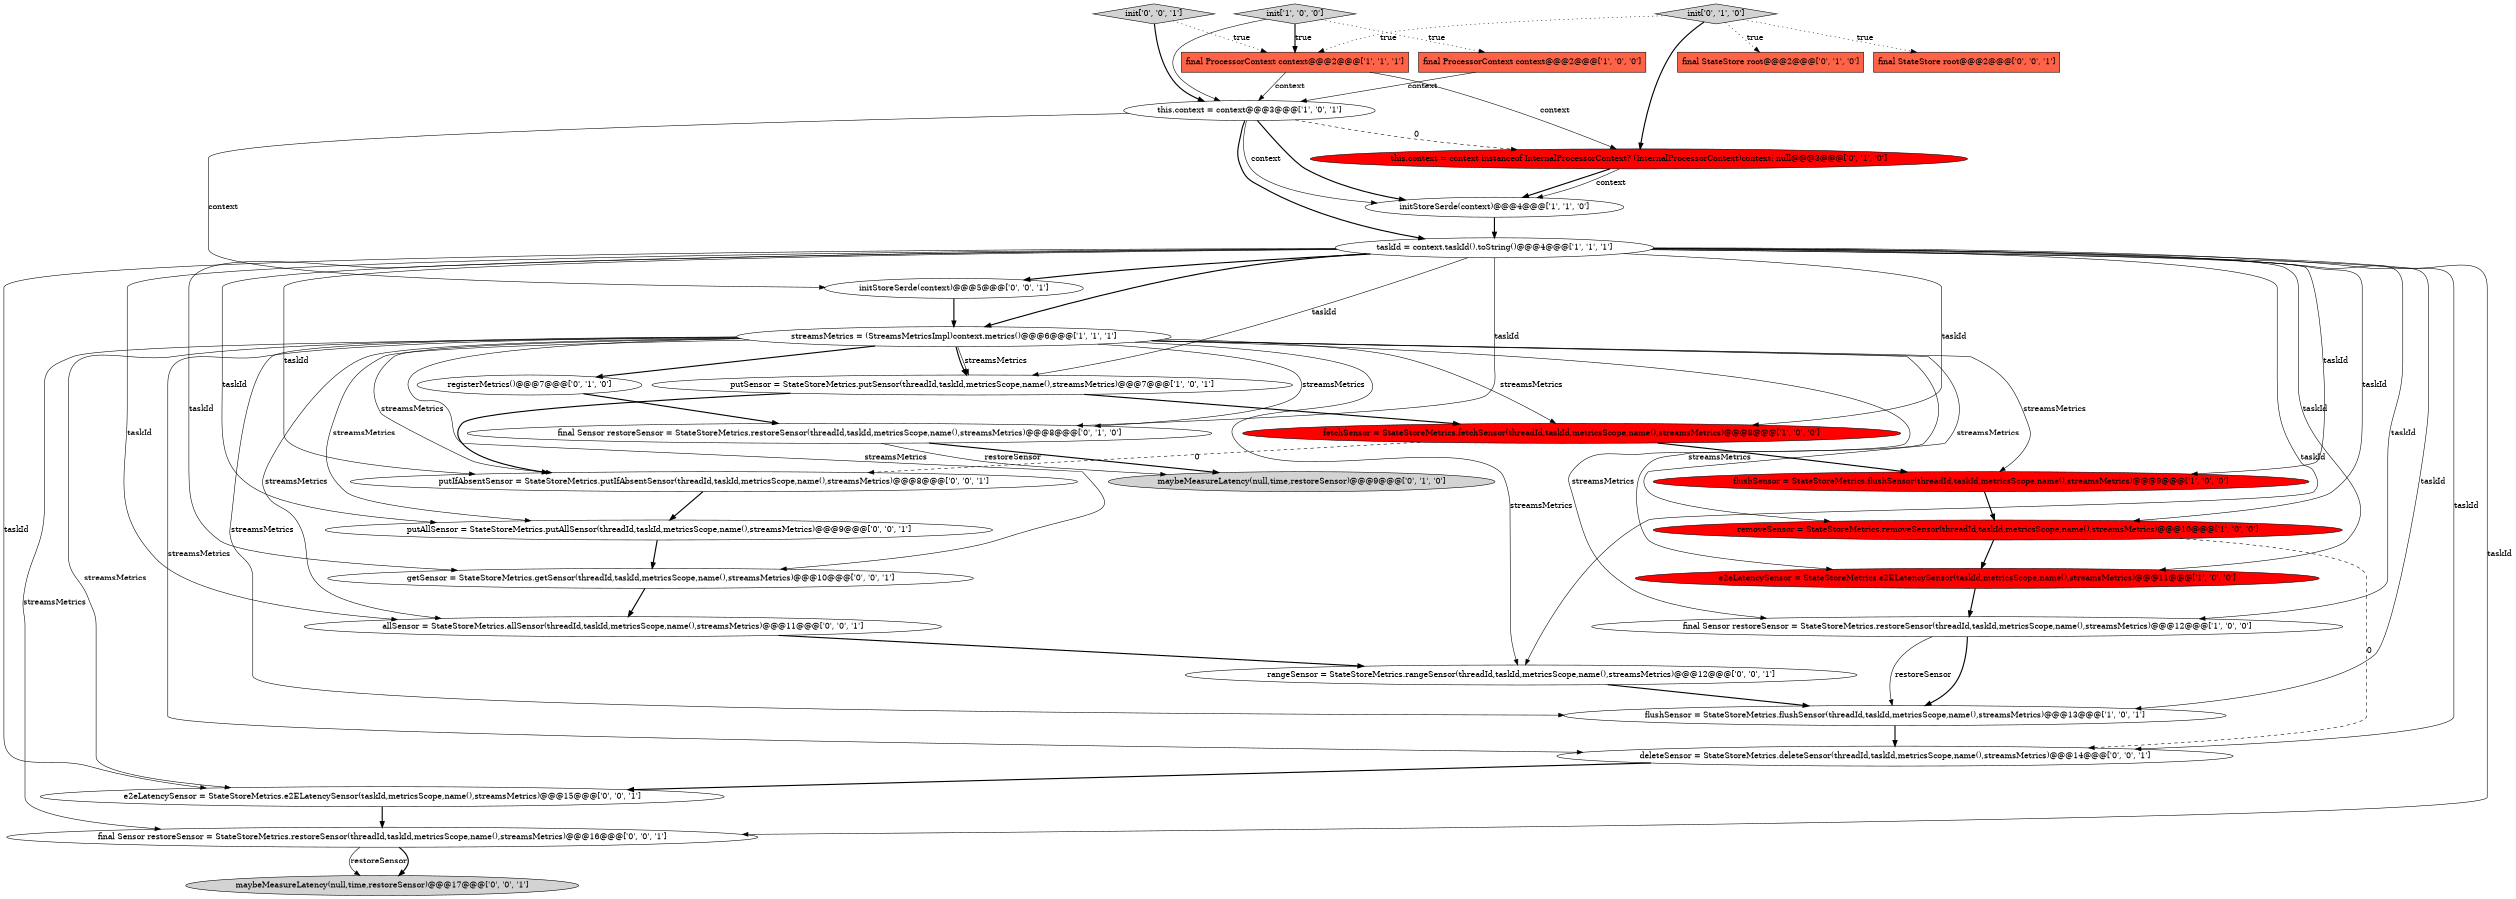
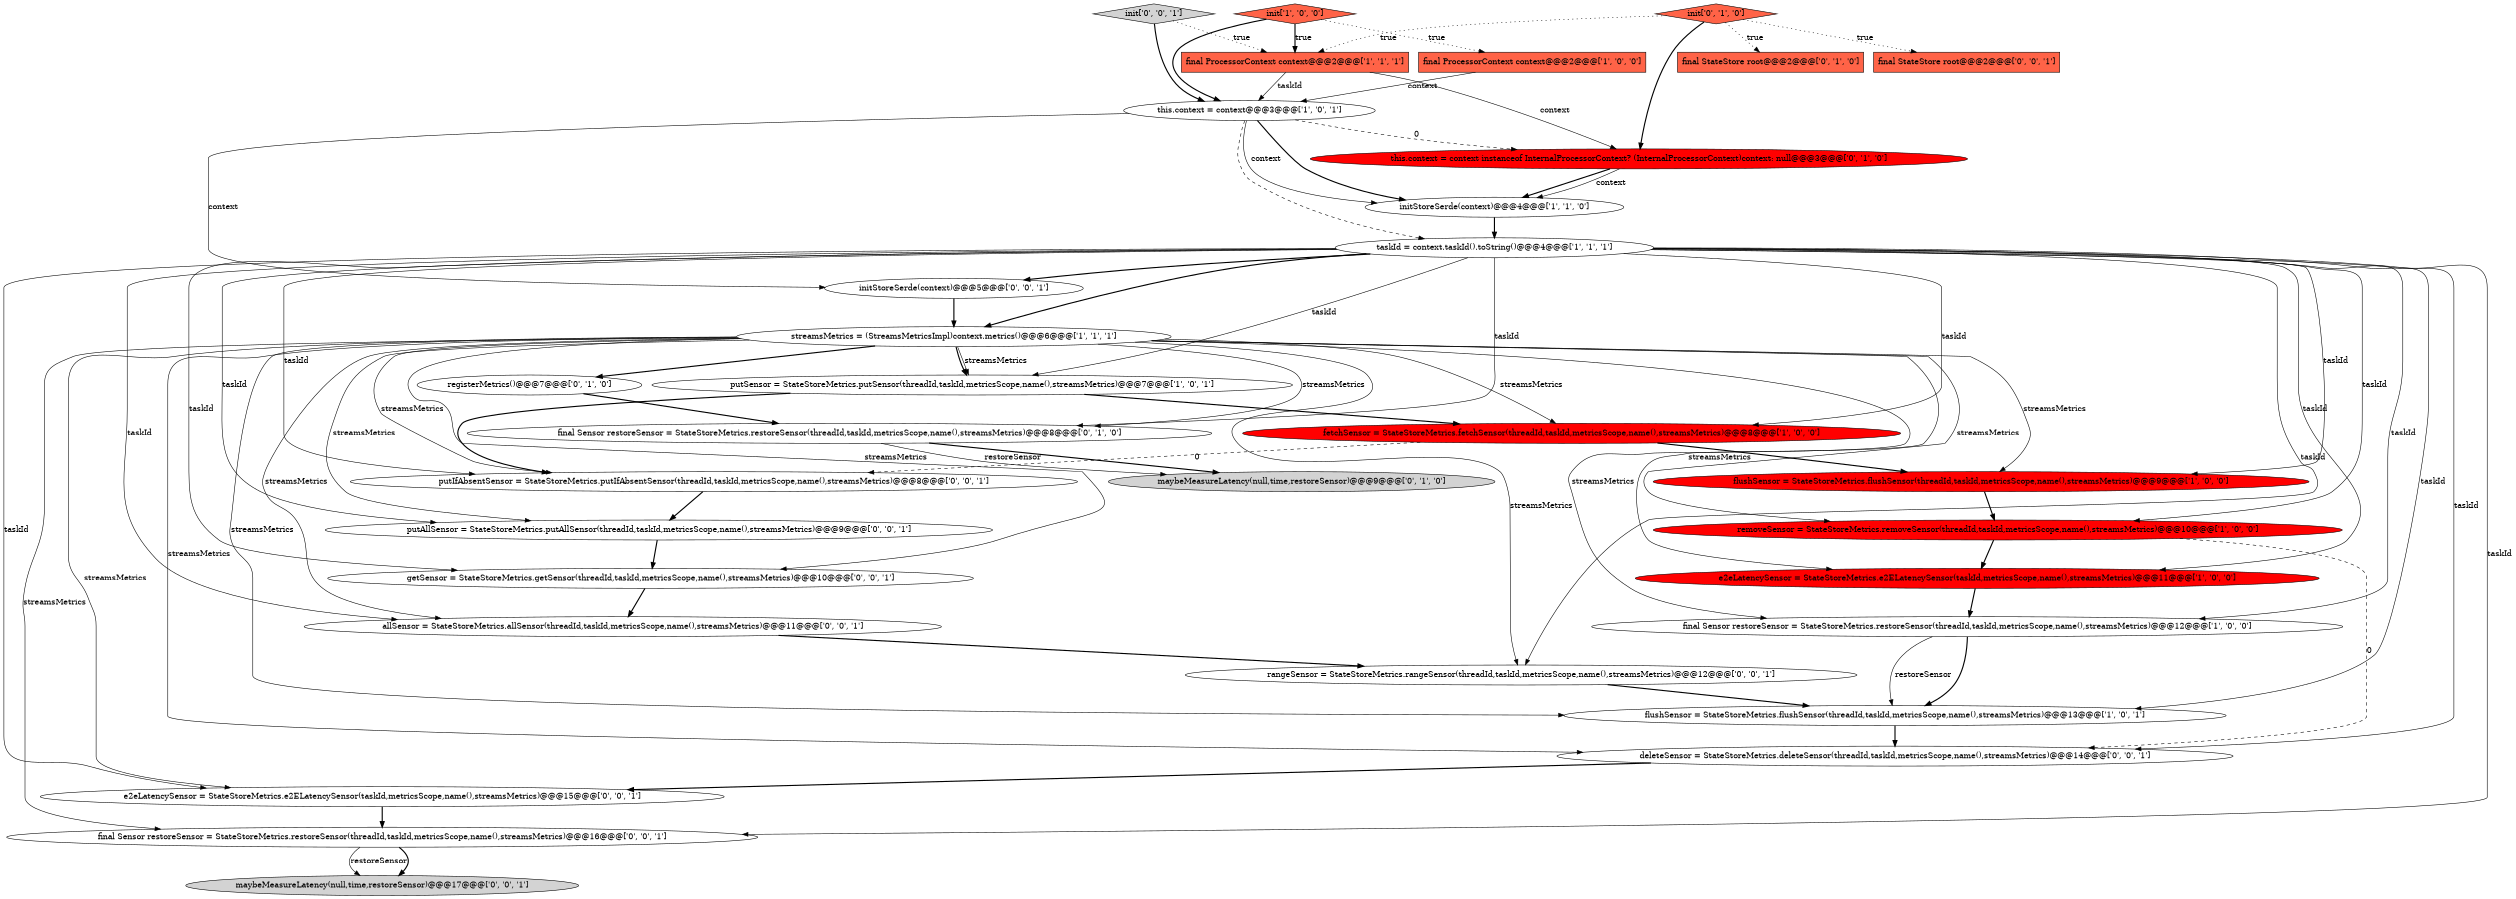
node "init['1', '0', '0']": fillcolor lightgray -> tomato
node "init['0', '1', '0']": fillcolor lightgray -> tomato
edge "init['1', '0', '0']" -> "this.context = context@@@3@@@['1', '0', '1']": style solid -> bold
edge "final ProcessorContext context@@@2@@@['1', '1', '1']" -> "this.context = context@@@3@@@['1', '0', '1']": label "context" -> "taskId"
edge "this.context = context@@@3@@@['1', '0', '1']" -> "taskId = context.taskId().toString()@@@4@@@['1', '1', '1']": style bold -> dashed
